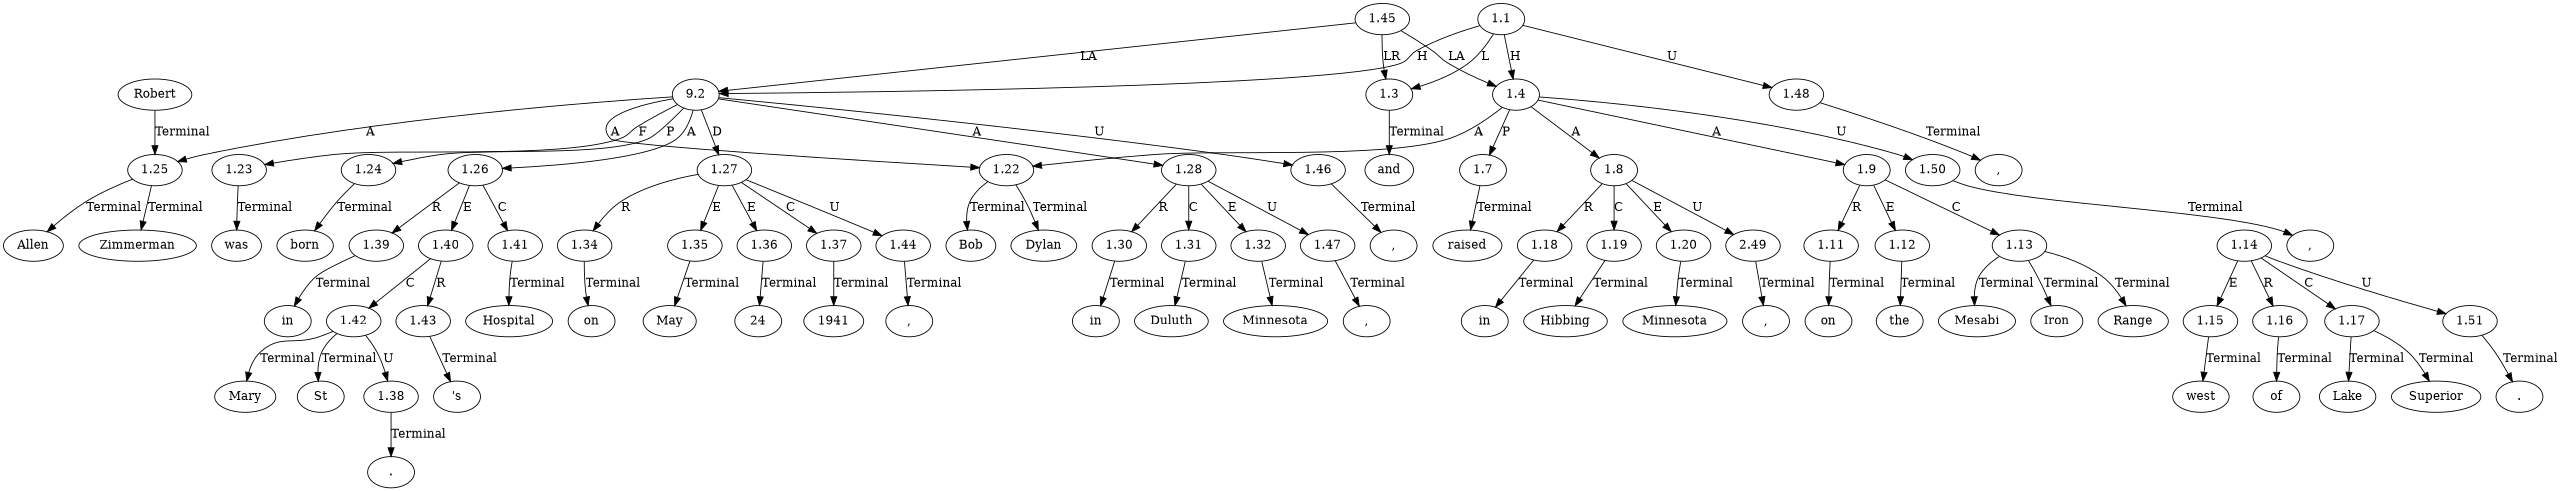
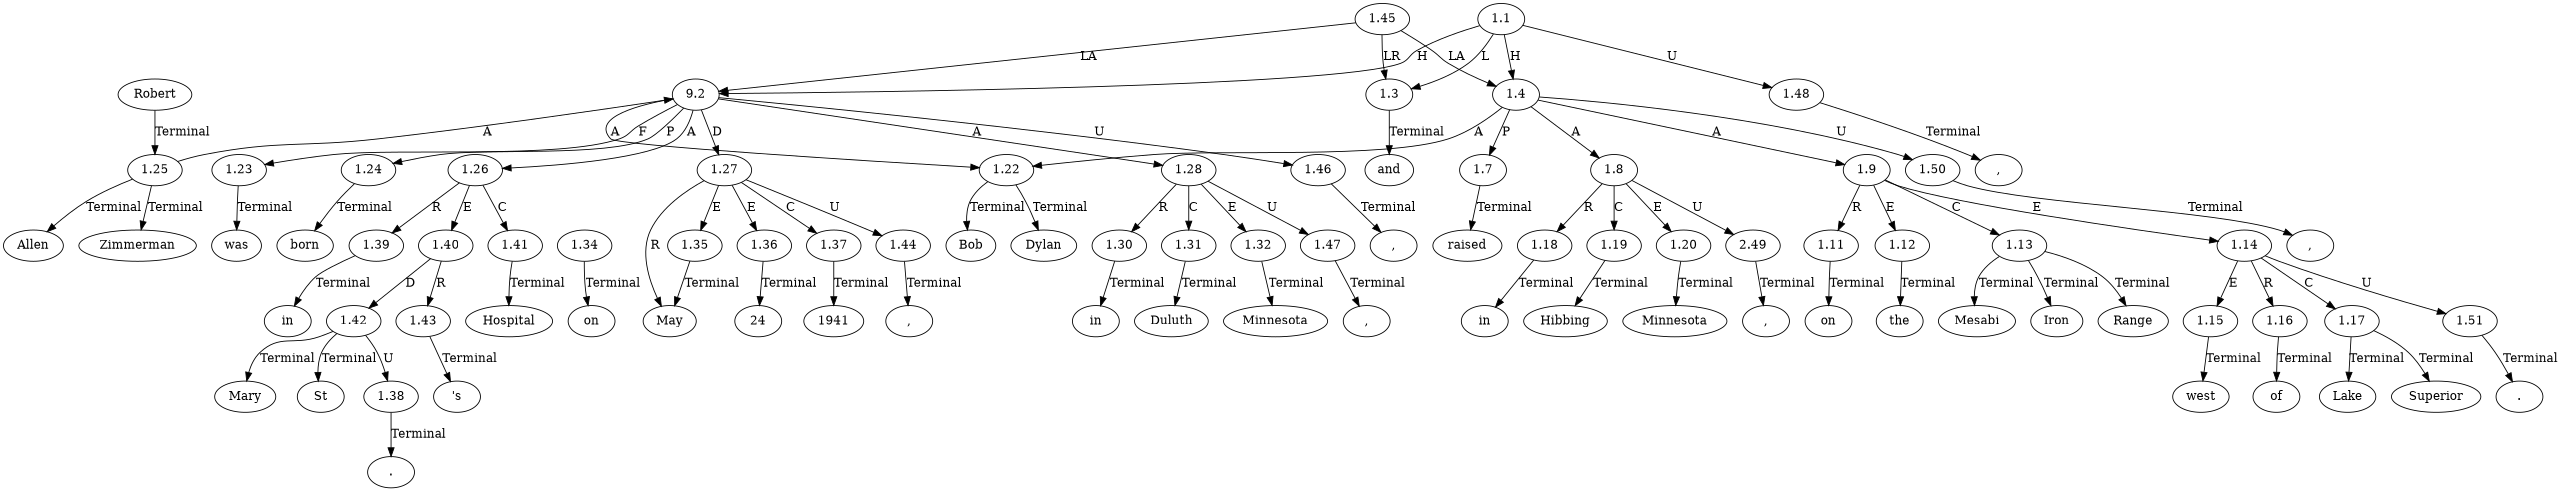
edge "9.2" -> "1.25": reversed
edge "1.27" -> "1.34": now "1.27" -> "May"
edge "1.9" -> "1.14": added, label "E"
edge "1.40" -> "1.42": label "C" -> "D"
